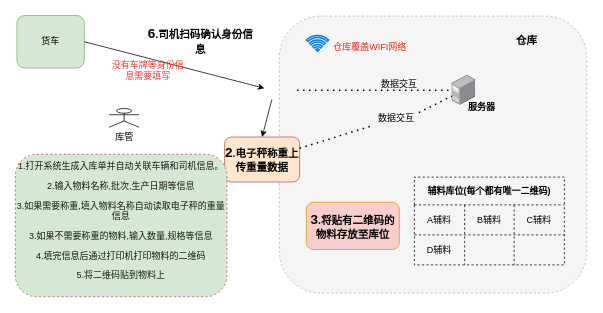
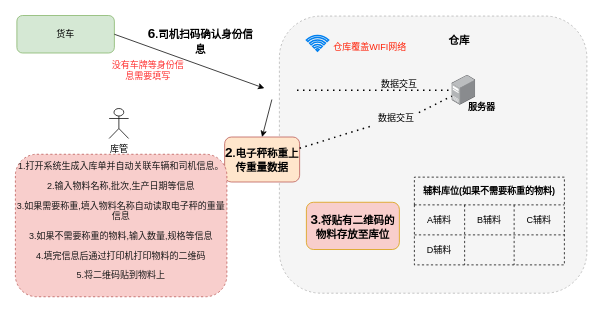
node "仓库": moved (527, 40) -> (459, 40)
node "货车": size 68x53 -> 98x38
node "库管": size 30x19 -> 20x30
node "辅料库位(每个都有唯一二维码)": label "辅料库位(每个都有唯一二维码)" -> "辅料库位(如果不需要称重的物料)"
node "1.打开系统生成入库单并自动关联车辆和司机信息。 2.输入物料名称,批次,生产日期等信息 3.如果需要称重,填入物料名称自动读取电子秤的重量信息 3.如果不需要称重的物料,输入数量,规格等信息 4.填完信息后通过打印机打印物料的二维码 5.将二维码贴到物料上": fillcolor #d5e8d4 -> #f8cecc
